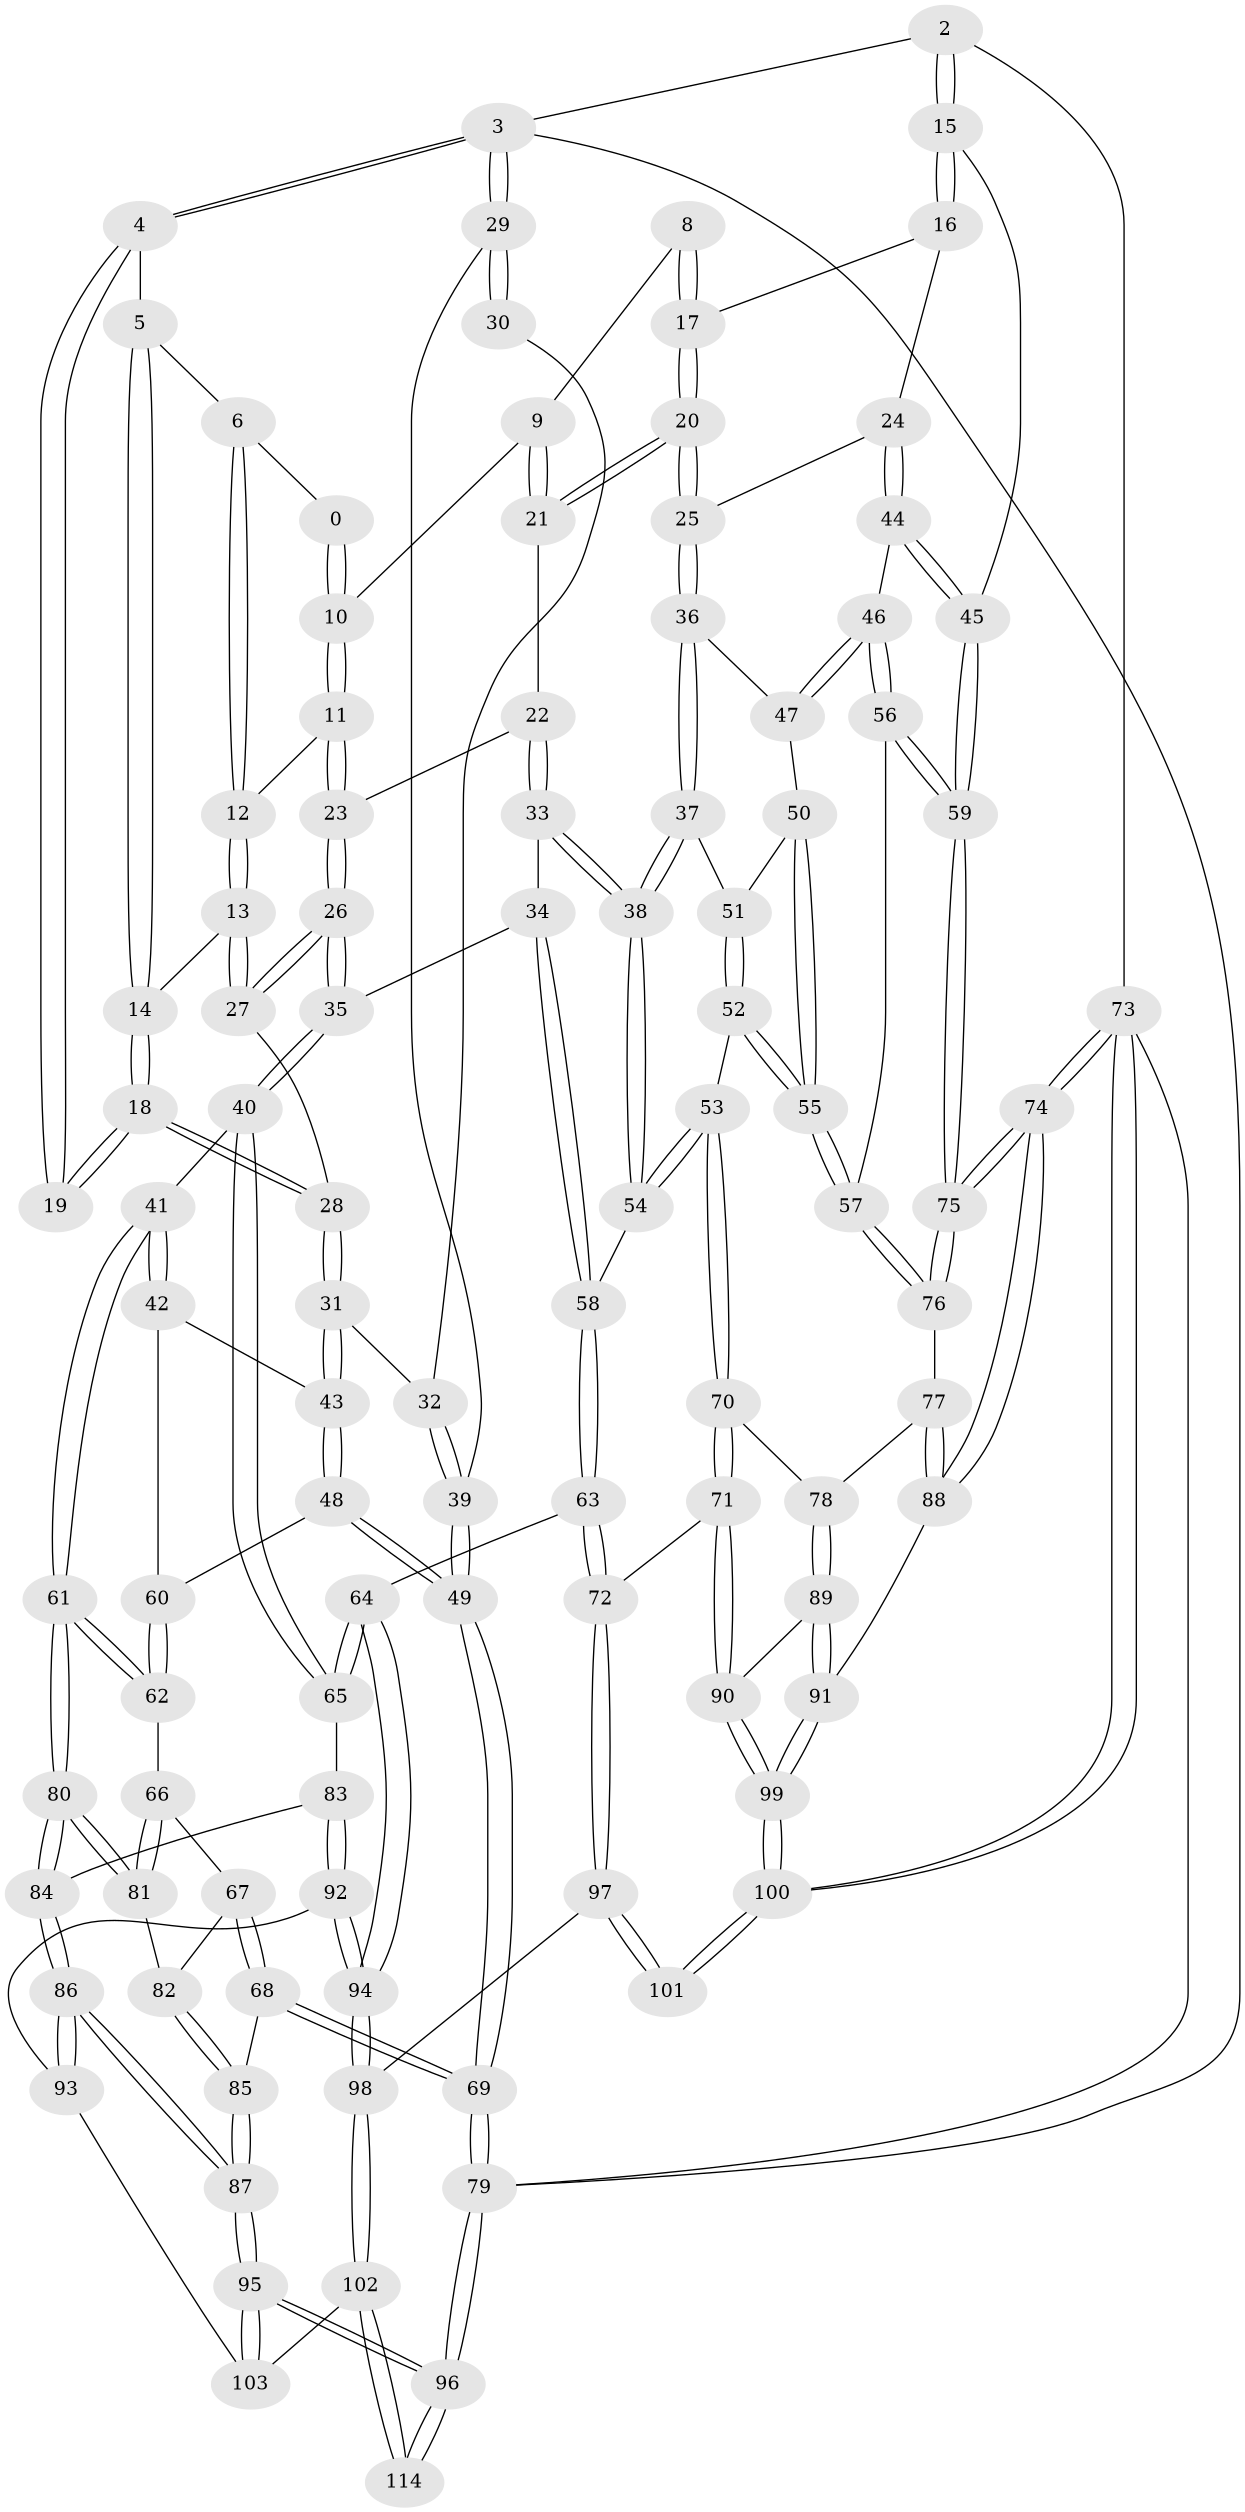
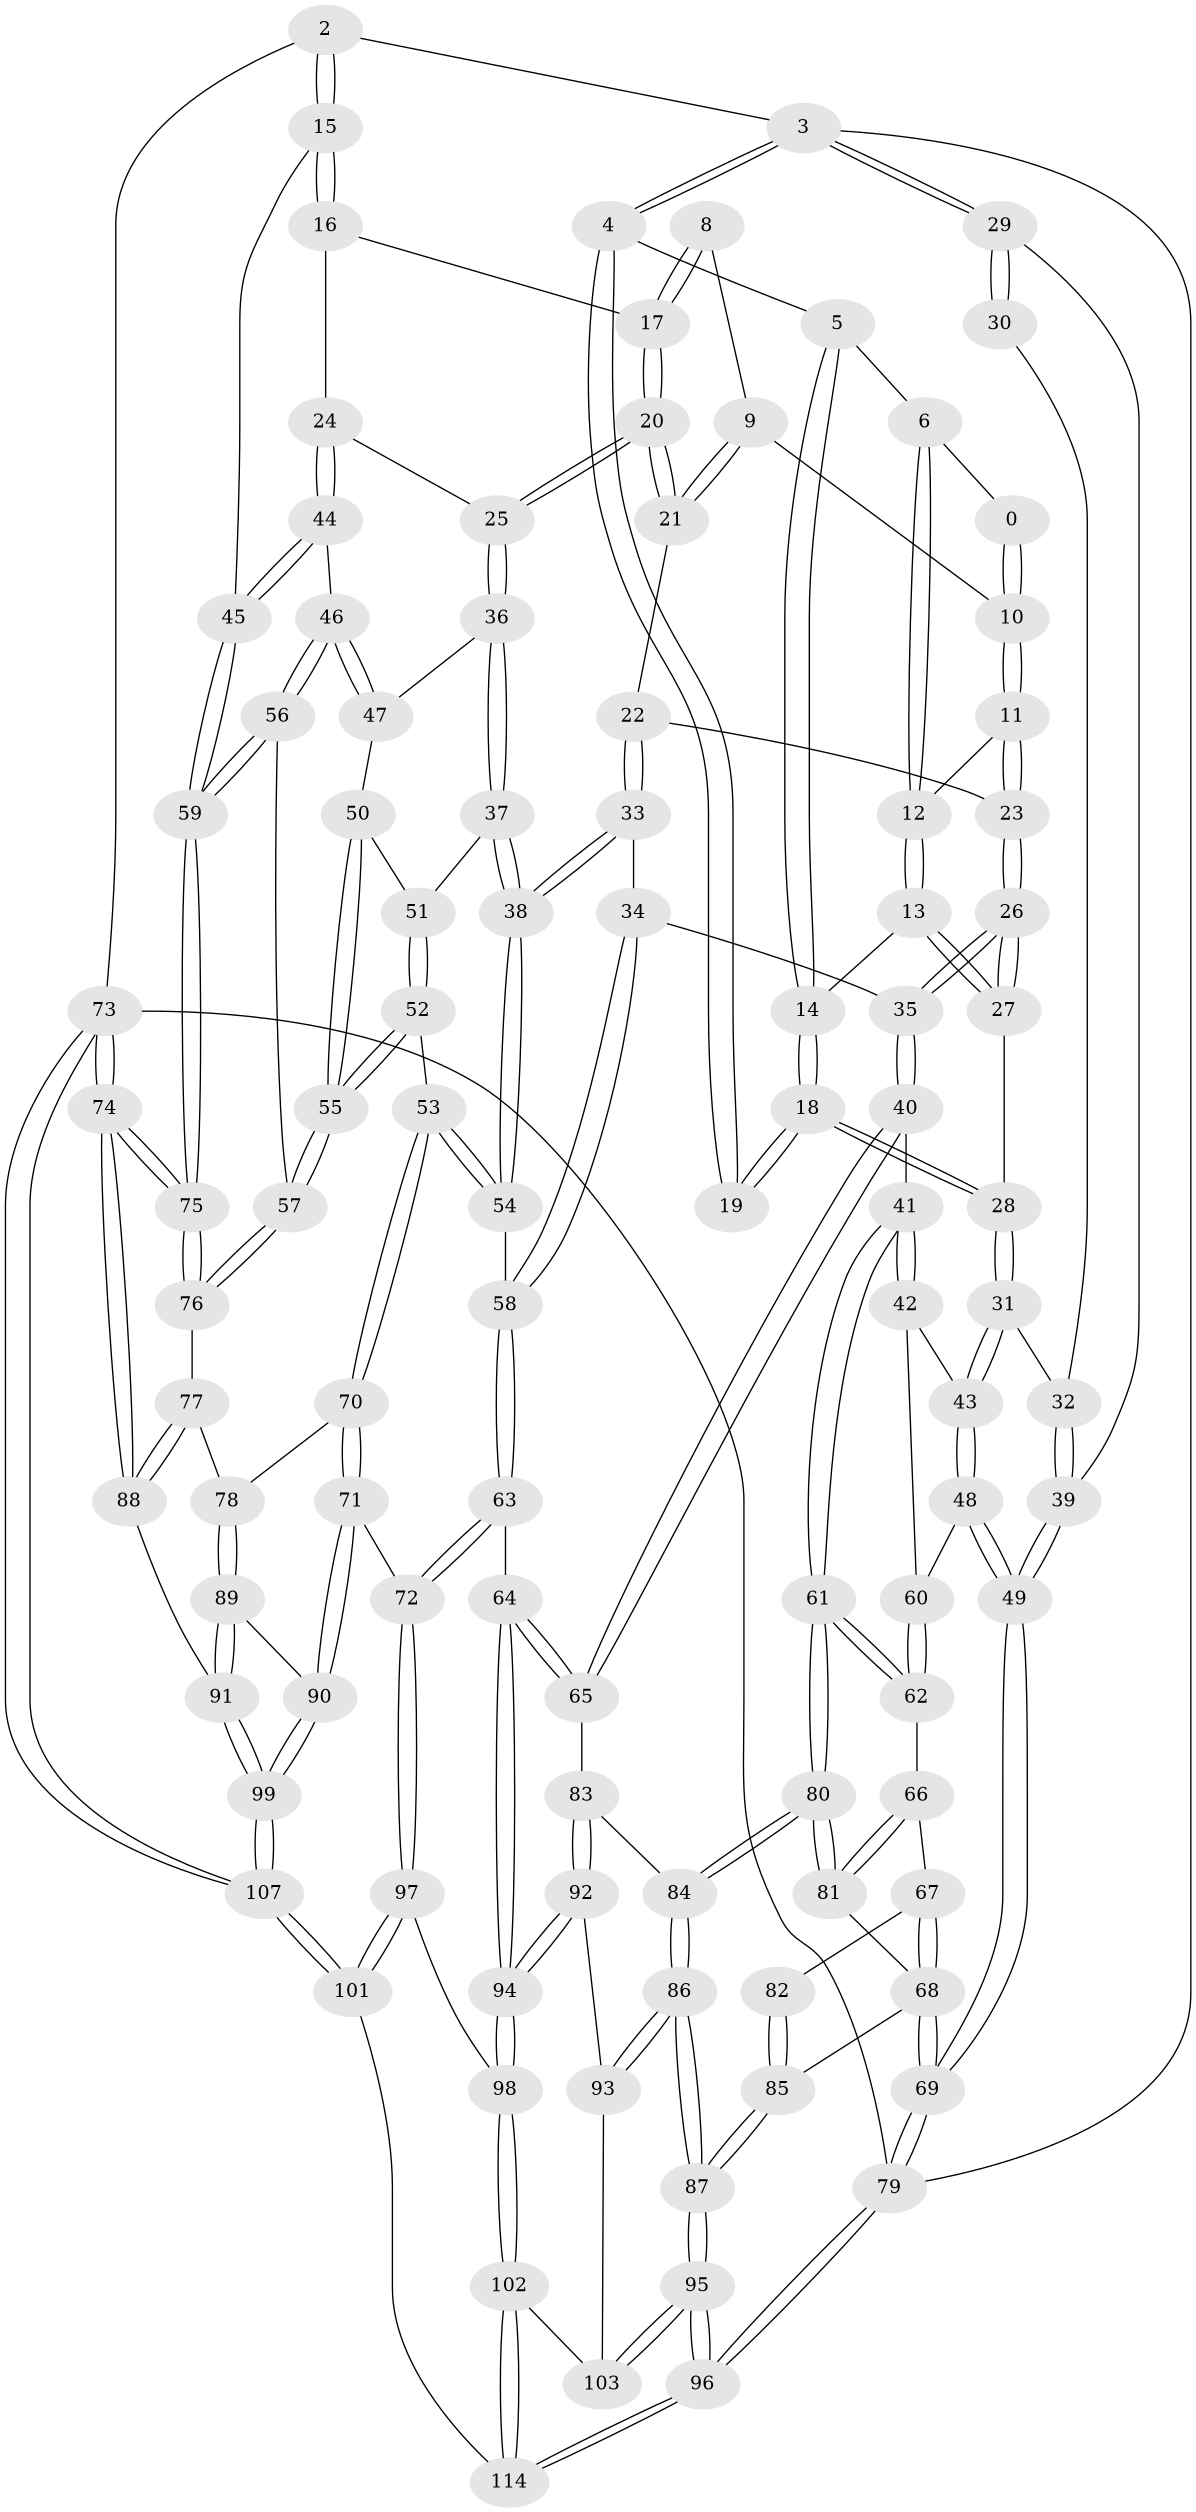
node "100": label "100" -> "107"
edge "81" -- "82": now "81" -- "68"
edge "101" -- "114": added
